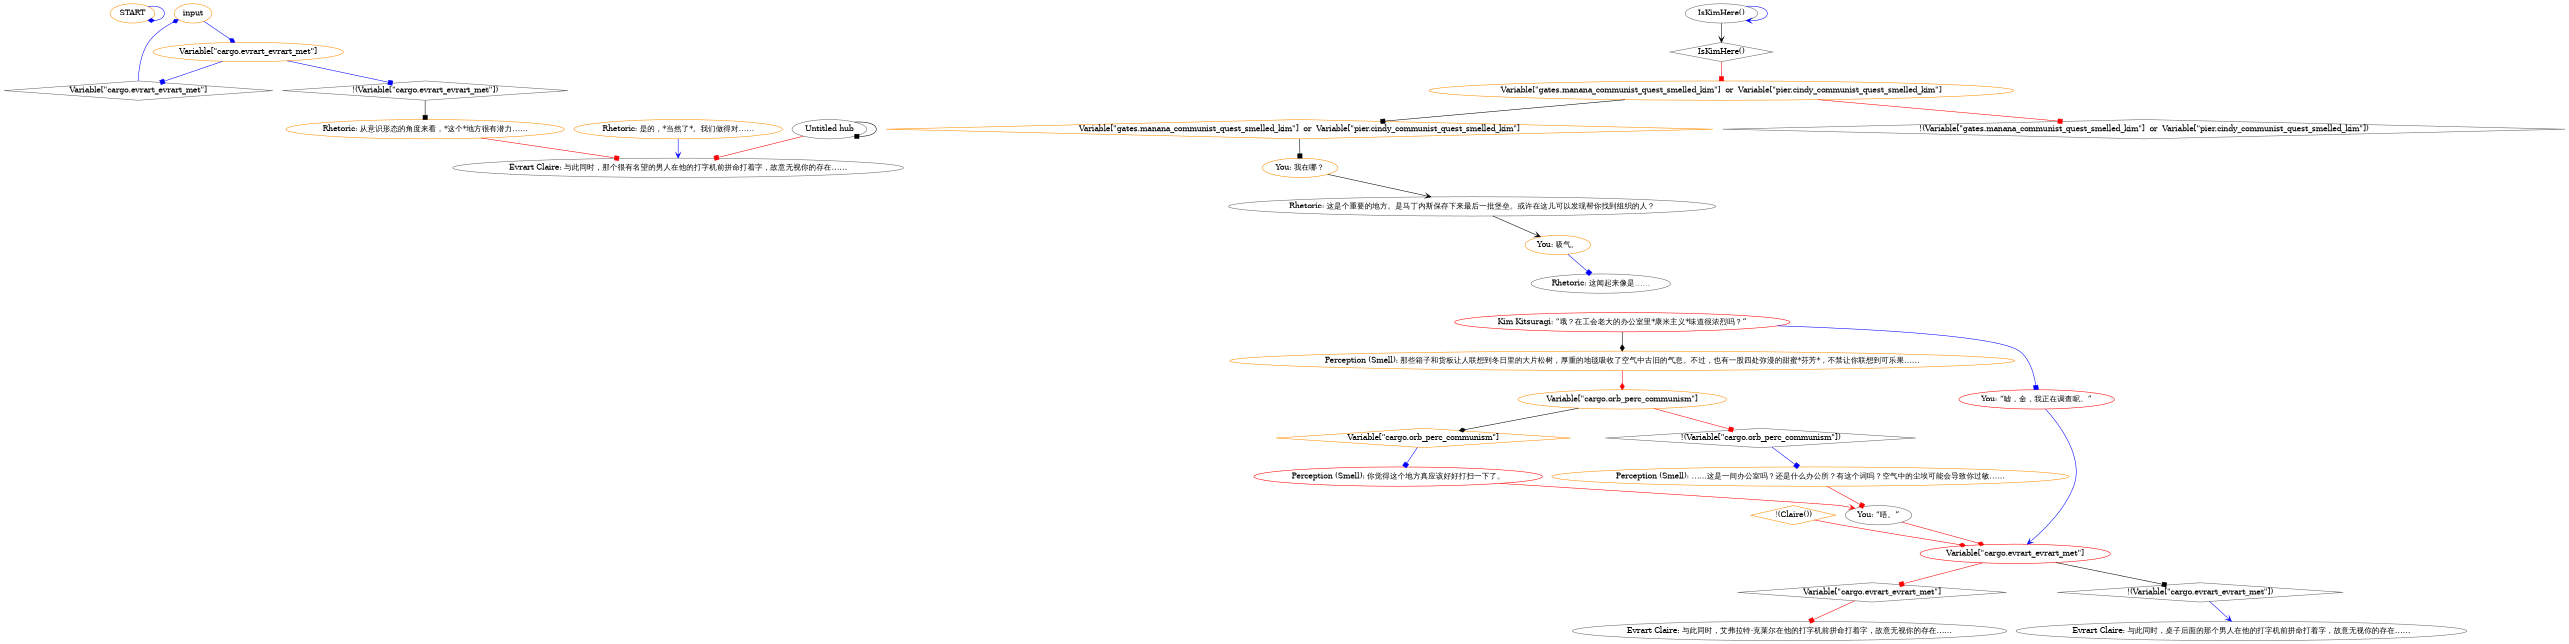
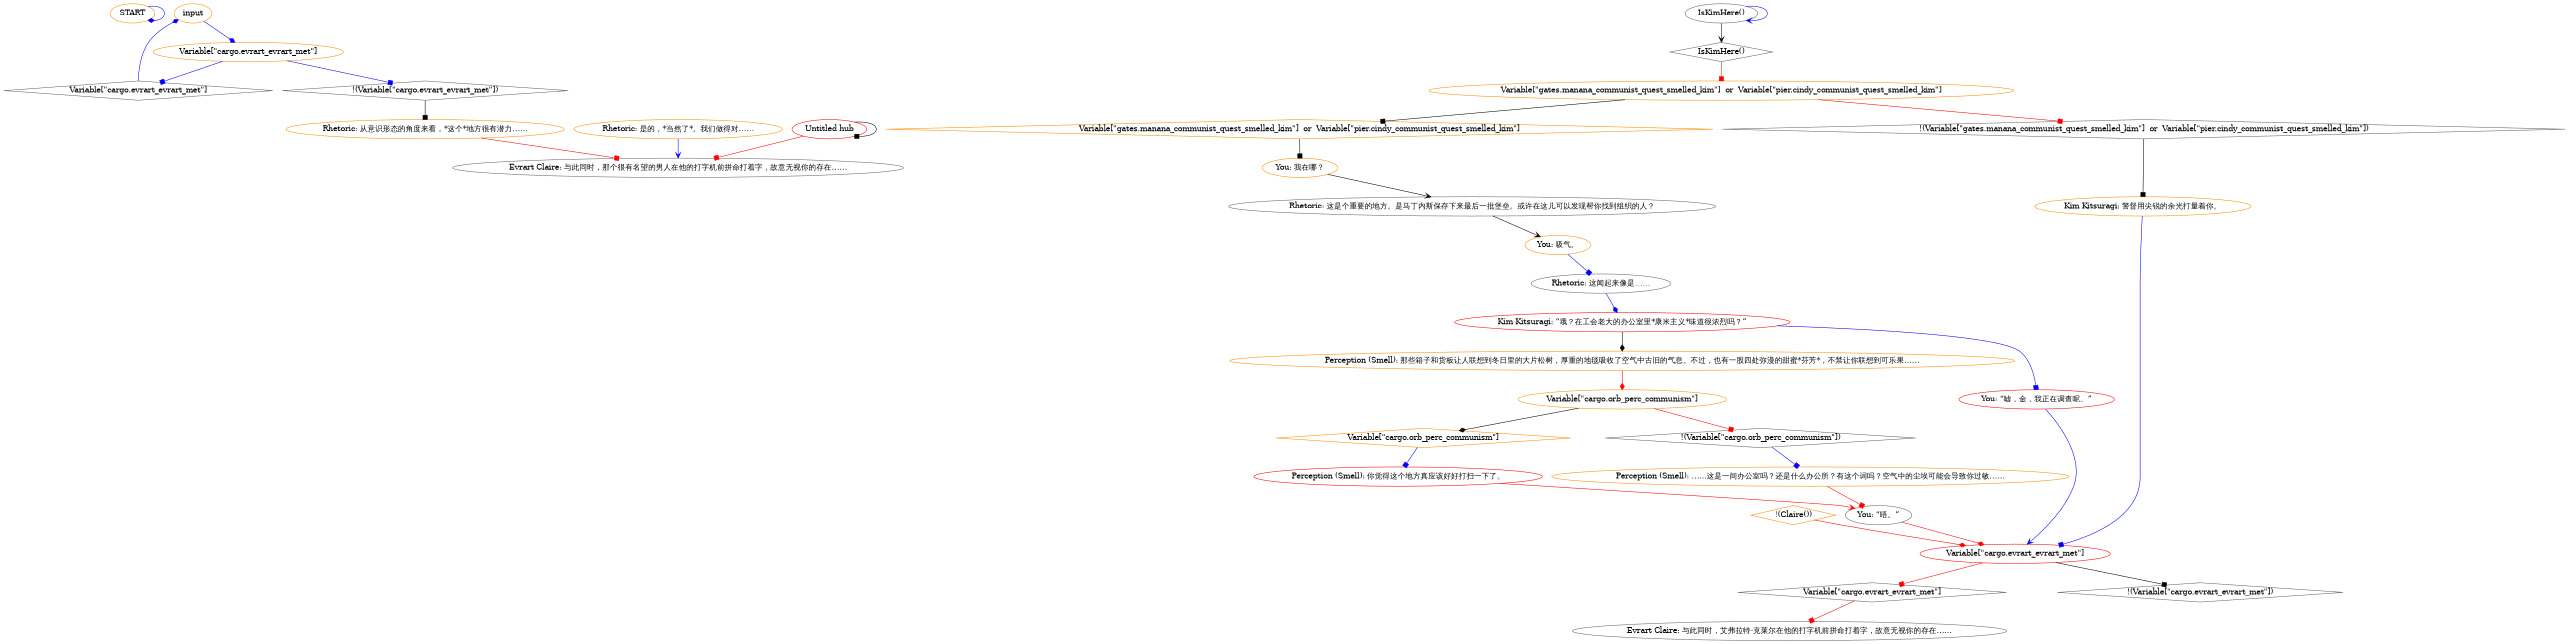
node "Untitled hub": color gray40 -> red
node "Kim Kitsuragi: 警督用尖锐的余光打量着你。": added
edge "Rhetoric: 这闻起来像是……" -> "Kim Kitsuragi: “哦？在工会老大的办公室里*康米主义*味道很浓烈吗？”": added
node "Evrart Claire: 与此同时，桌子后面的那个男人在他的打字机前拼命打着字，故意无视你的存在……": removed
